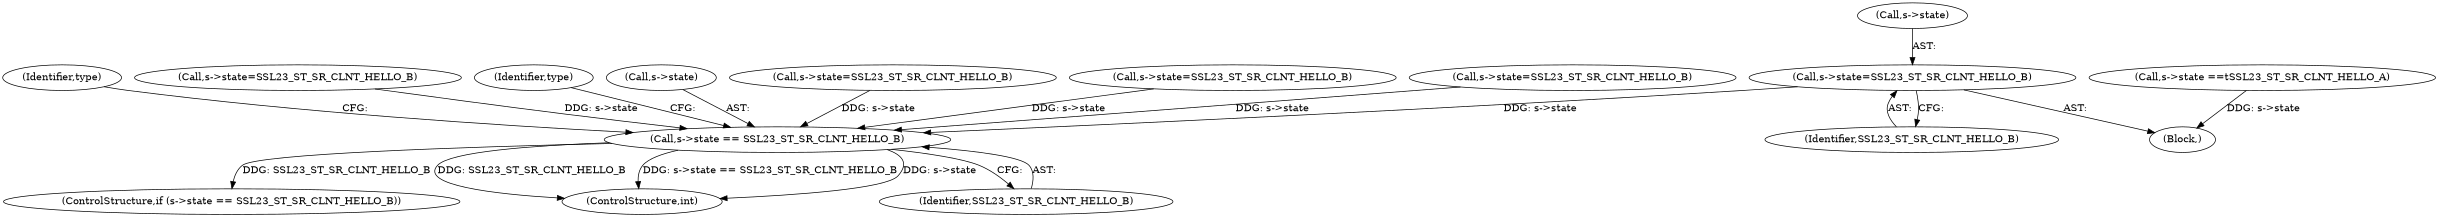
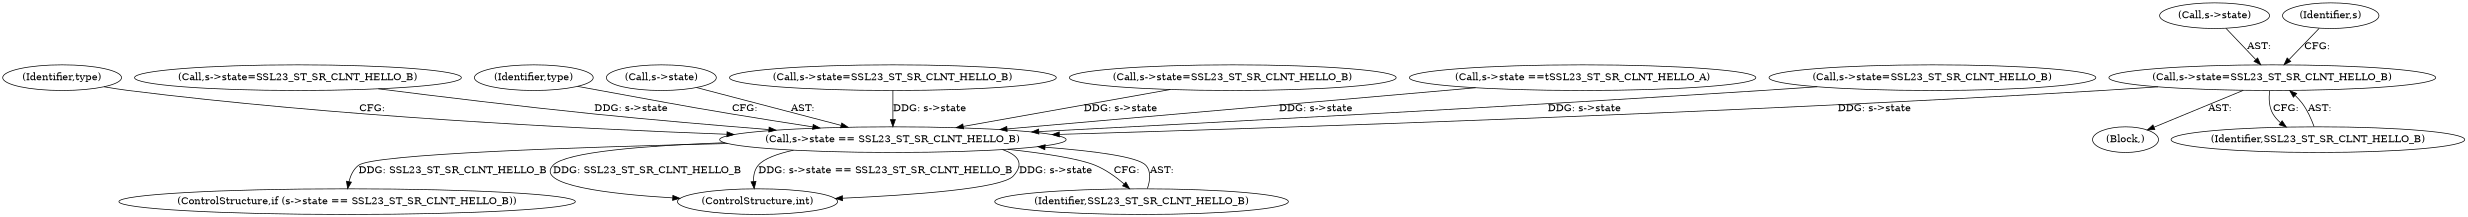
node "(Identifier,s)": added
edge "(Call,s->state ==tSSL23_ST_SR_CLNT_HELLO_A)" -> "(Block,)": now "(Call,s->state ==tSSL23_ST_SR_CLNT_HELLO_A)" -> "(Call,s->state == SSL23_ST_SR_CLNT_HELLO_B)"
